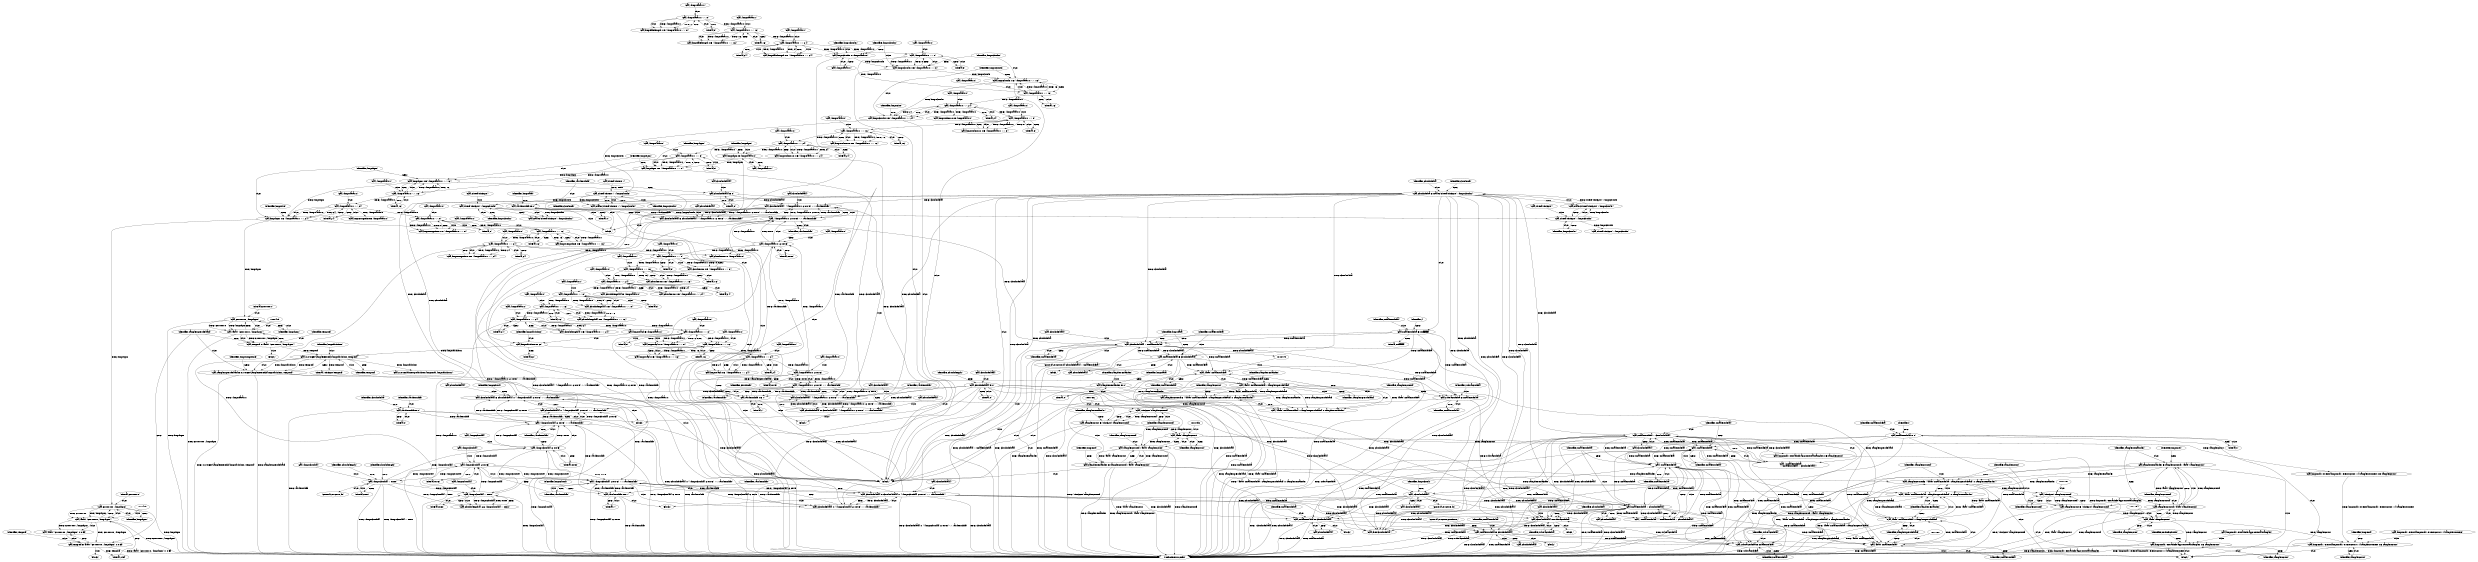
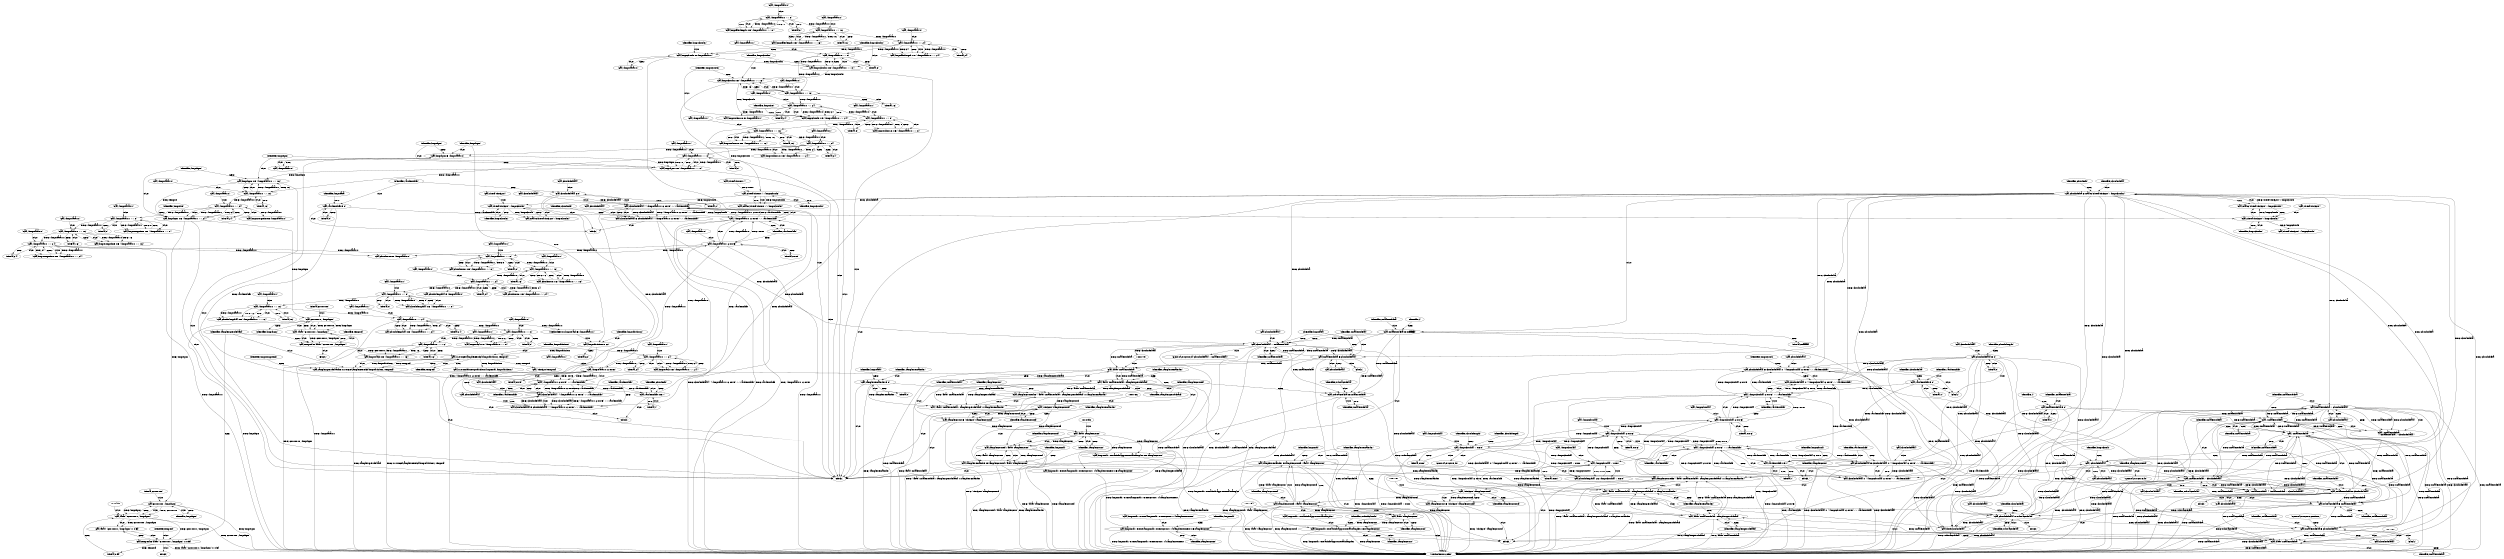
edge "(Call,hmp_bpm += (*hmp_data++ << 16))" -> "(Call,hmp_bpm += (*hmp_data++ << 24))": label "DDG: hmp_bpm" -> "DDG: tempo_f"
node "1000419": removed
node "(Call,hmp_track = *hmp_data++)": label "(Call,hmp_track = *hmp_data++)" -> "(MethodReturn,hmp_track = *hmp_data++)"
edge "(Call,tempo_f = (float) (60000000 / hmp_bpm))" -> "(Call,_WM_GetSamplesPerTick(hmp_divisions, tempo_f))": label "DDG: tempo_f" -> "DDG: 60000000"
node "(Literal,(uint32_t)tempo_f)": label "(Literal,(uint32_t)tempo_f)" -> "(Call,(uint32_t)tempo_f)"
edge "(Call,!chunk_delta[i])" -> "(Call,chunk_delta[i] -= subtract_delta)": reversed
edge "(ControlStructure,if (chunk_delta[i] < smallest_delta))" -> "(MethodReturn,RET)": now "(Call,sample_remainder = 0)" -> "(MethodReturn,RET)"
